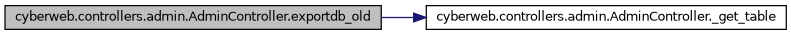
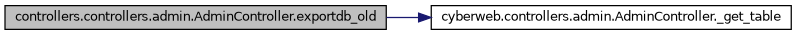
node "cyberweb.controllers.admin.AdminController.exportdb_old": label "cyberweb.controllers.admin.AdminController.exportdb_old" -> "controllers.controllers.admin.AdminController.exportdb_old"
